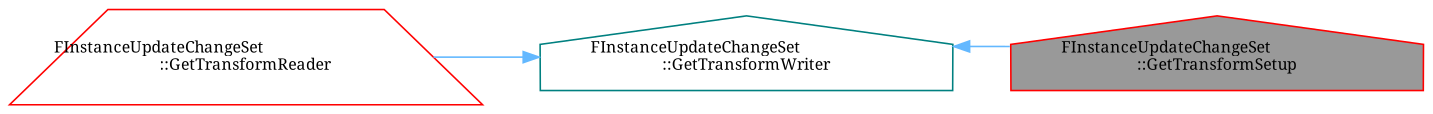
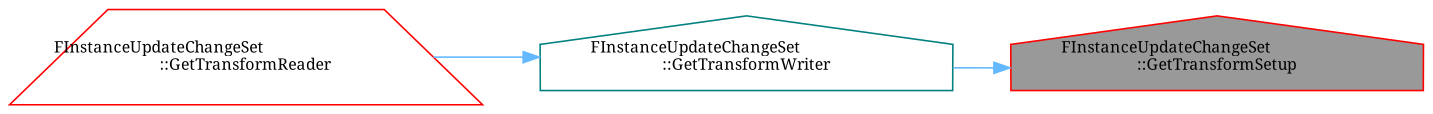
edge "FInstanceUpdateChangeSet ::GetTransformSetup" -> "FInstanceUpdateChangeSet ::GetTransformWriter": reversed
